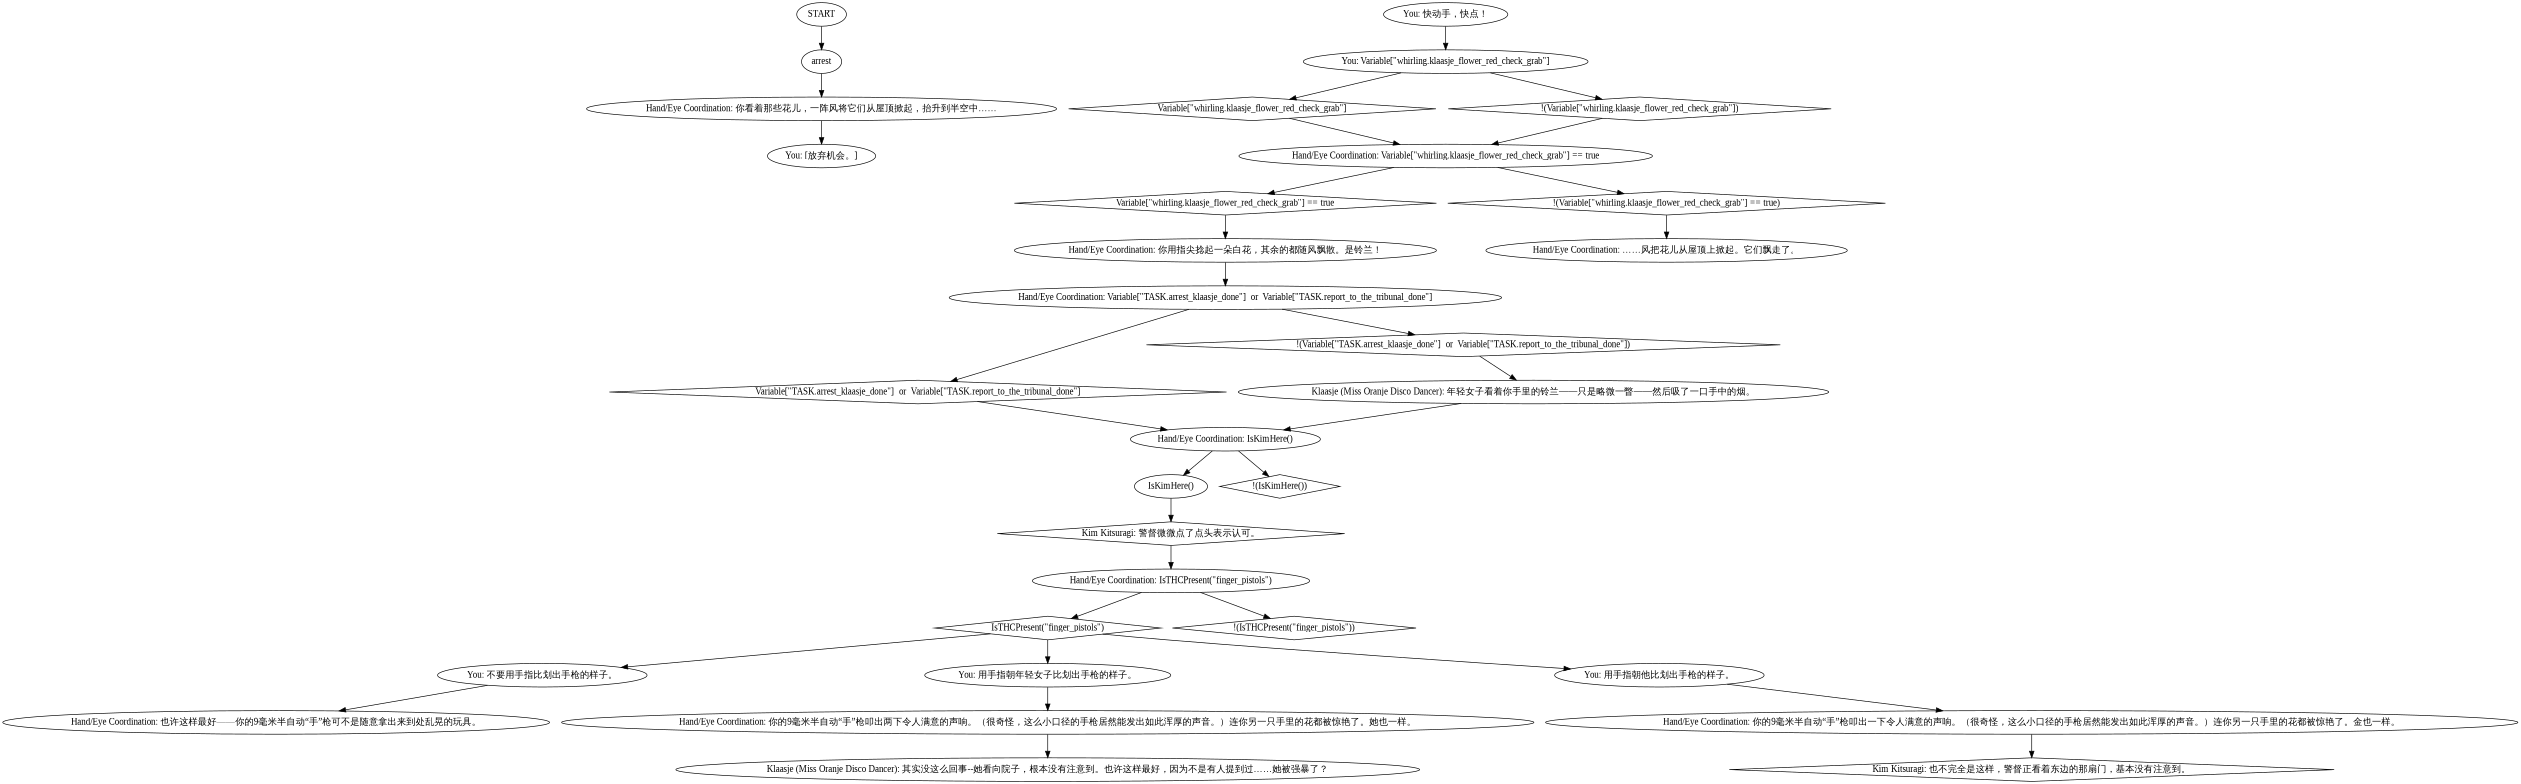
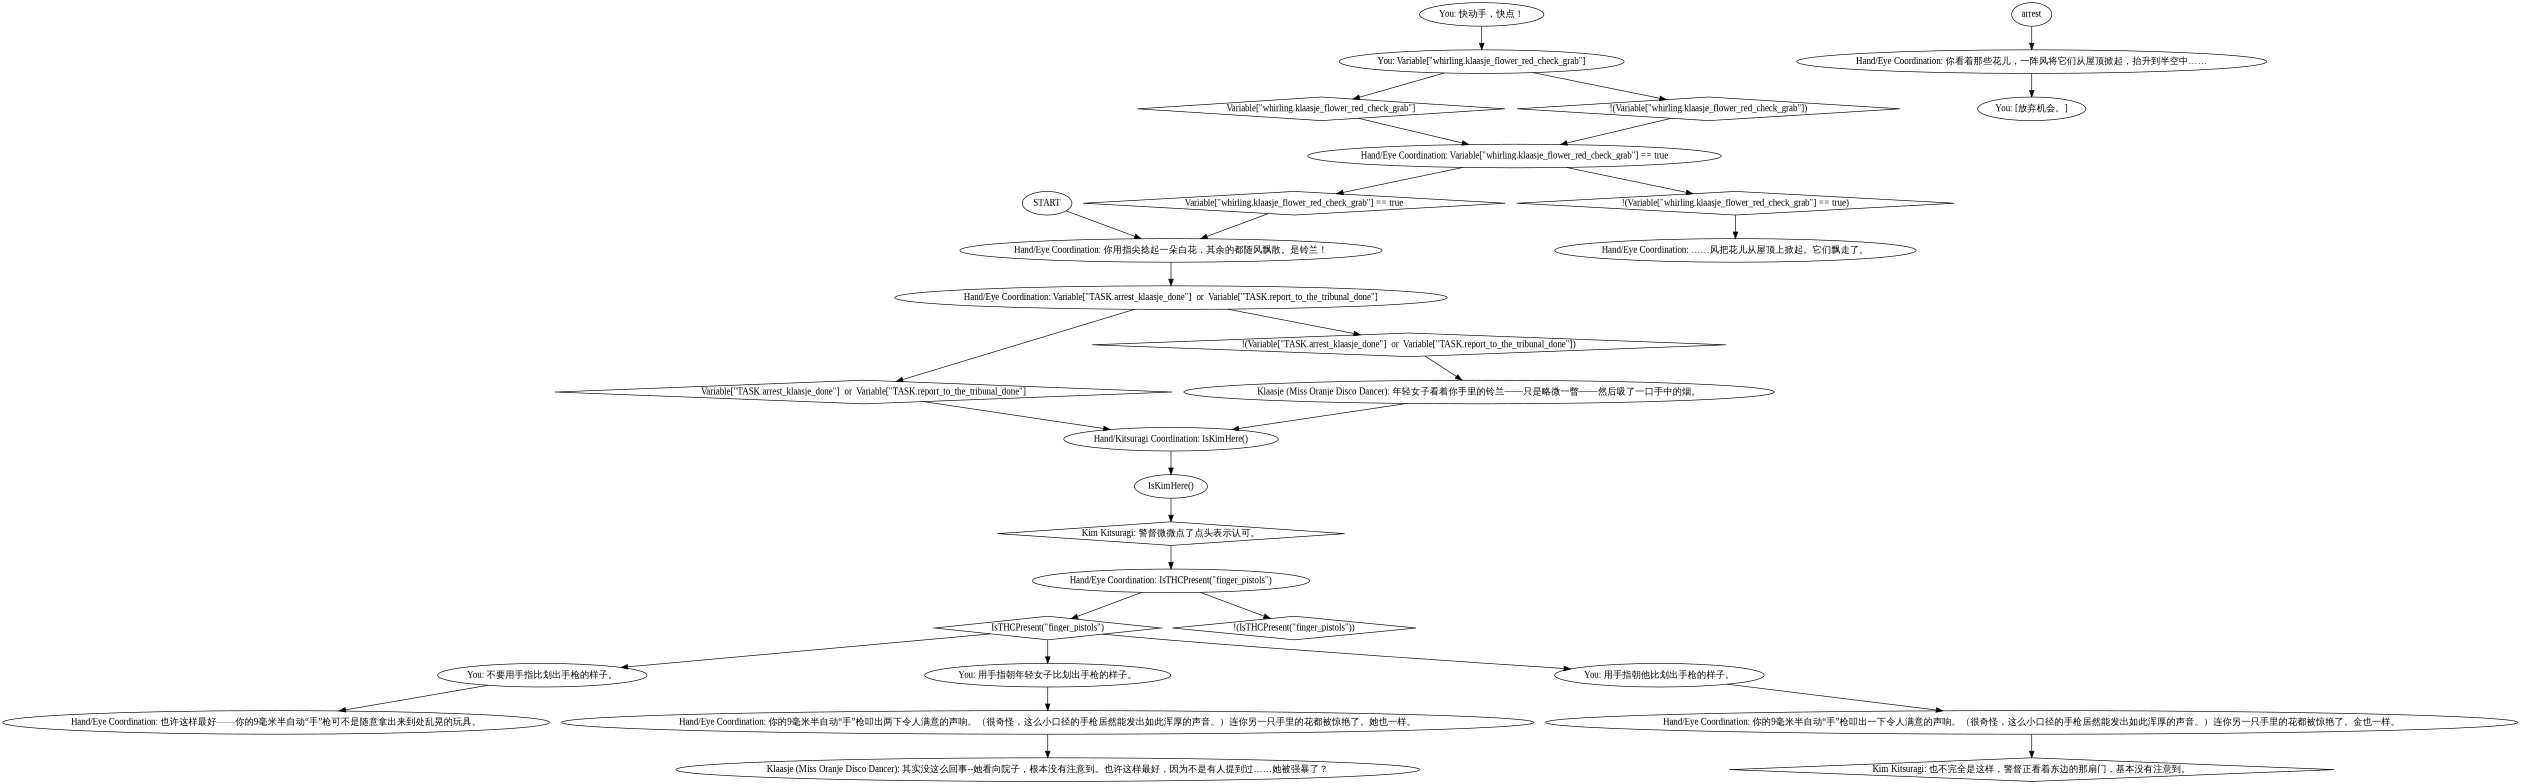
edge "START" -> "arrest": now "START" -> "Hand/Eye Coordination: 你用指尖捻起一朵白花，其余的都随风飘散。是铃兰！"
node "Hand/Eye Coordination: IsKimHere()": label "Hand/Eye Coordination: IsKimHere()" -> "Hand/Kitsuragi Coordination: IsKimHere()"
node "!(IsKimHere())": removed
